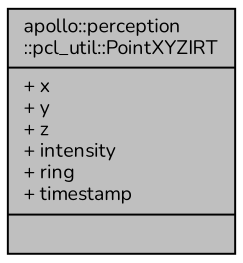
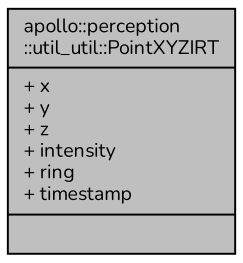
node "apollo::perception": text "::pcl_util::PointXYZIRT" -> "::util_util::PointXYZIRT"
